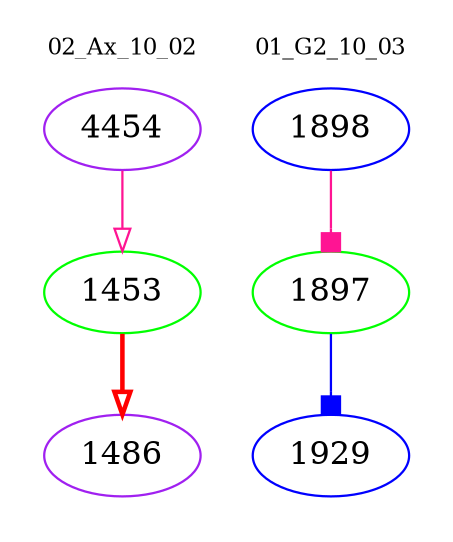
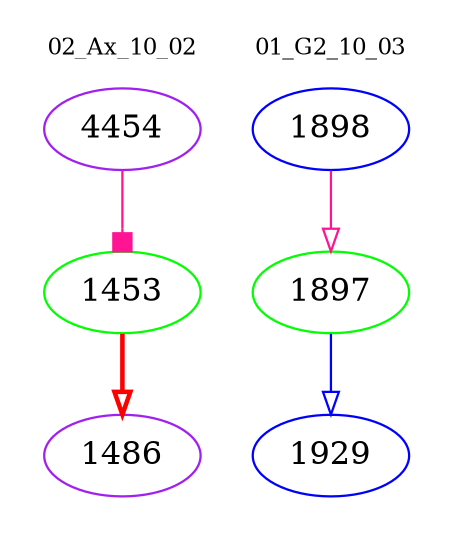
edge "4454" -> "1453": arrowhead onormal -> box
edge "1898" -> "1897": arrowhead box -> onormal
edge "1897" -> "1929": arrowhead box -> onormal
